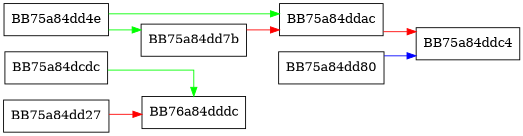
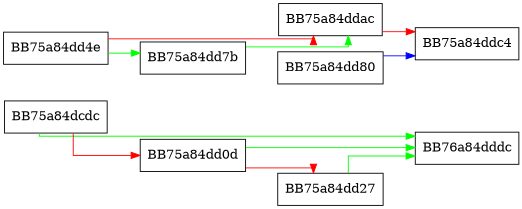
edge "BB75a84dd4e" -> "BB75a84ddac": color green -> red
edge "BB75a84dd7b" -> "BB75a84ddac": color red -> green
edge "BB75a84dd27" -> "BB76a84dddc": color red -> green
node "BB75a84dd0d": added
